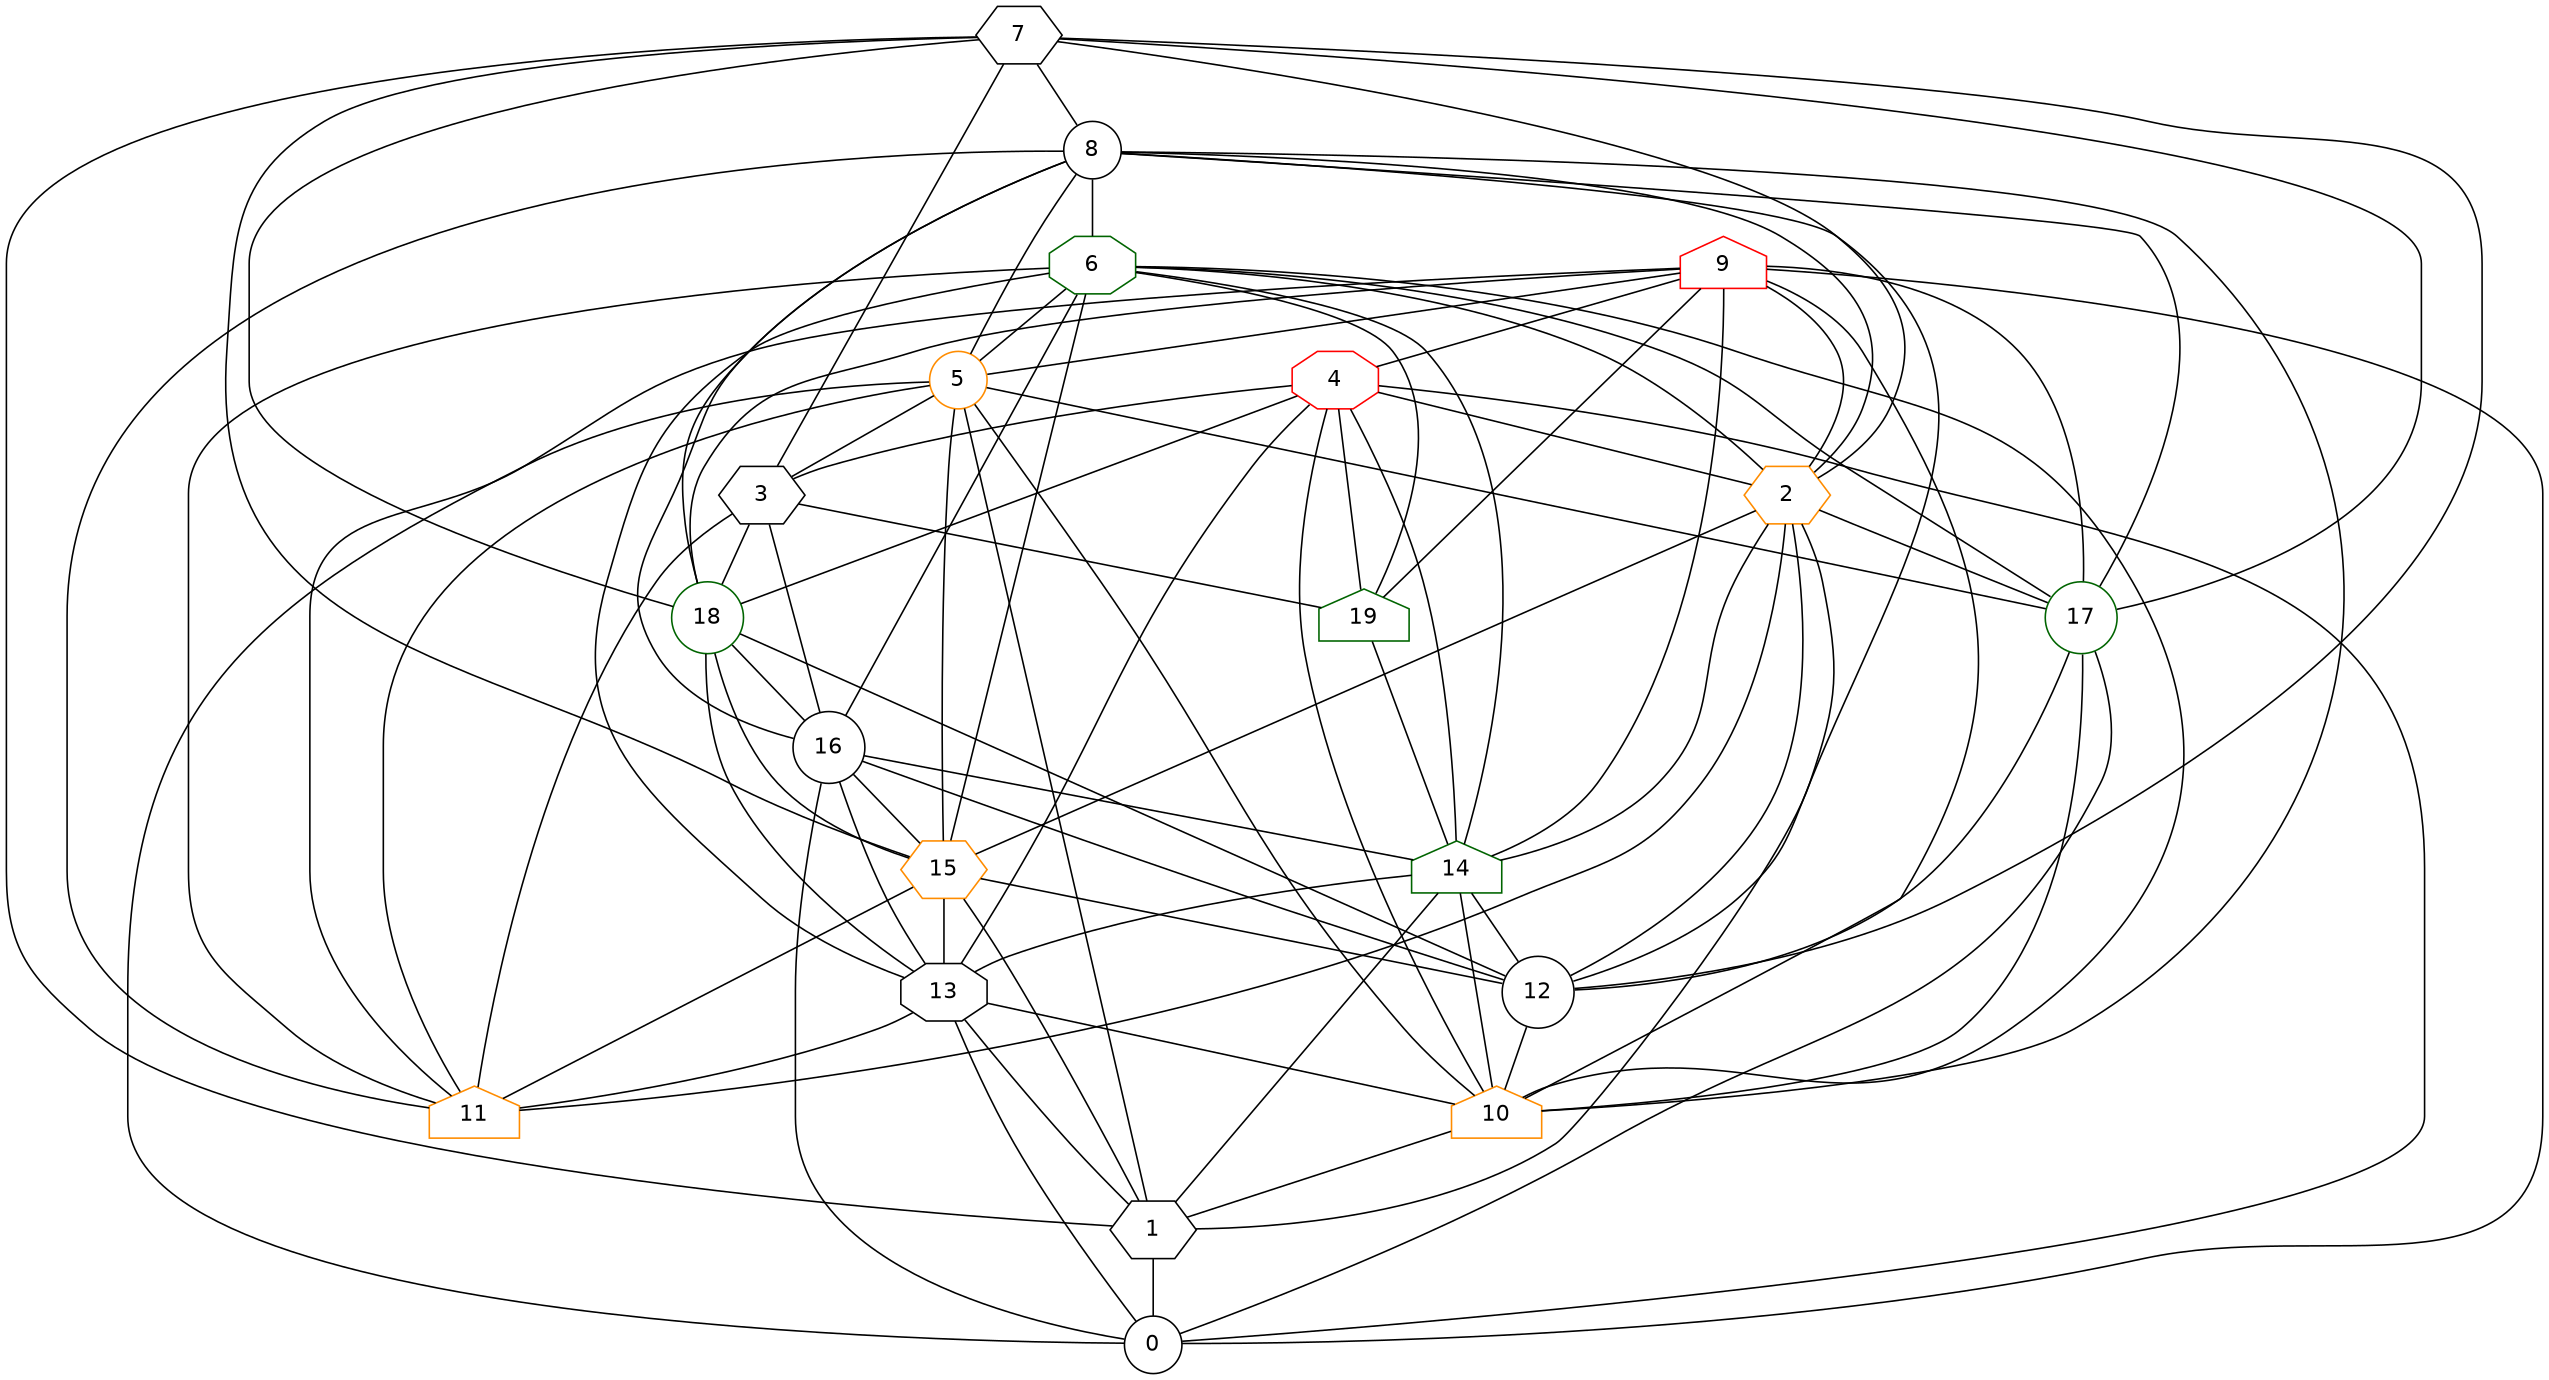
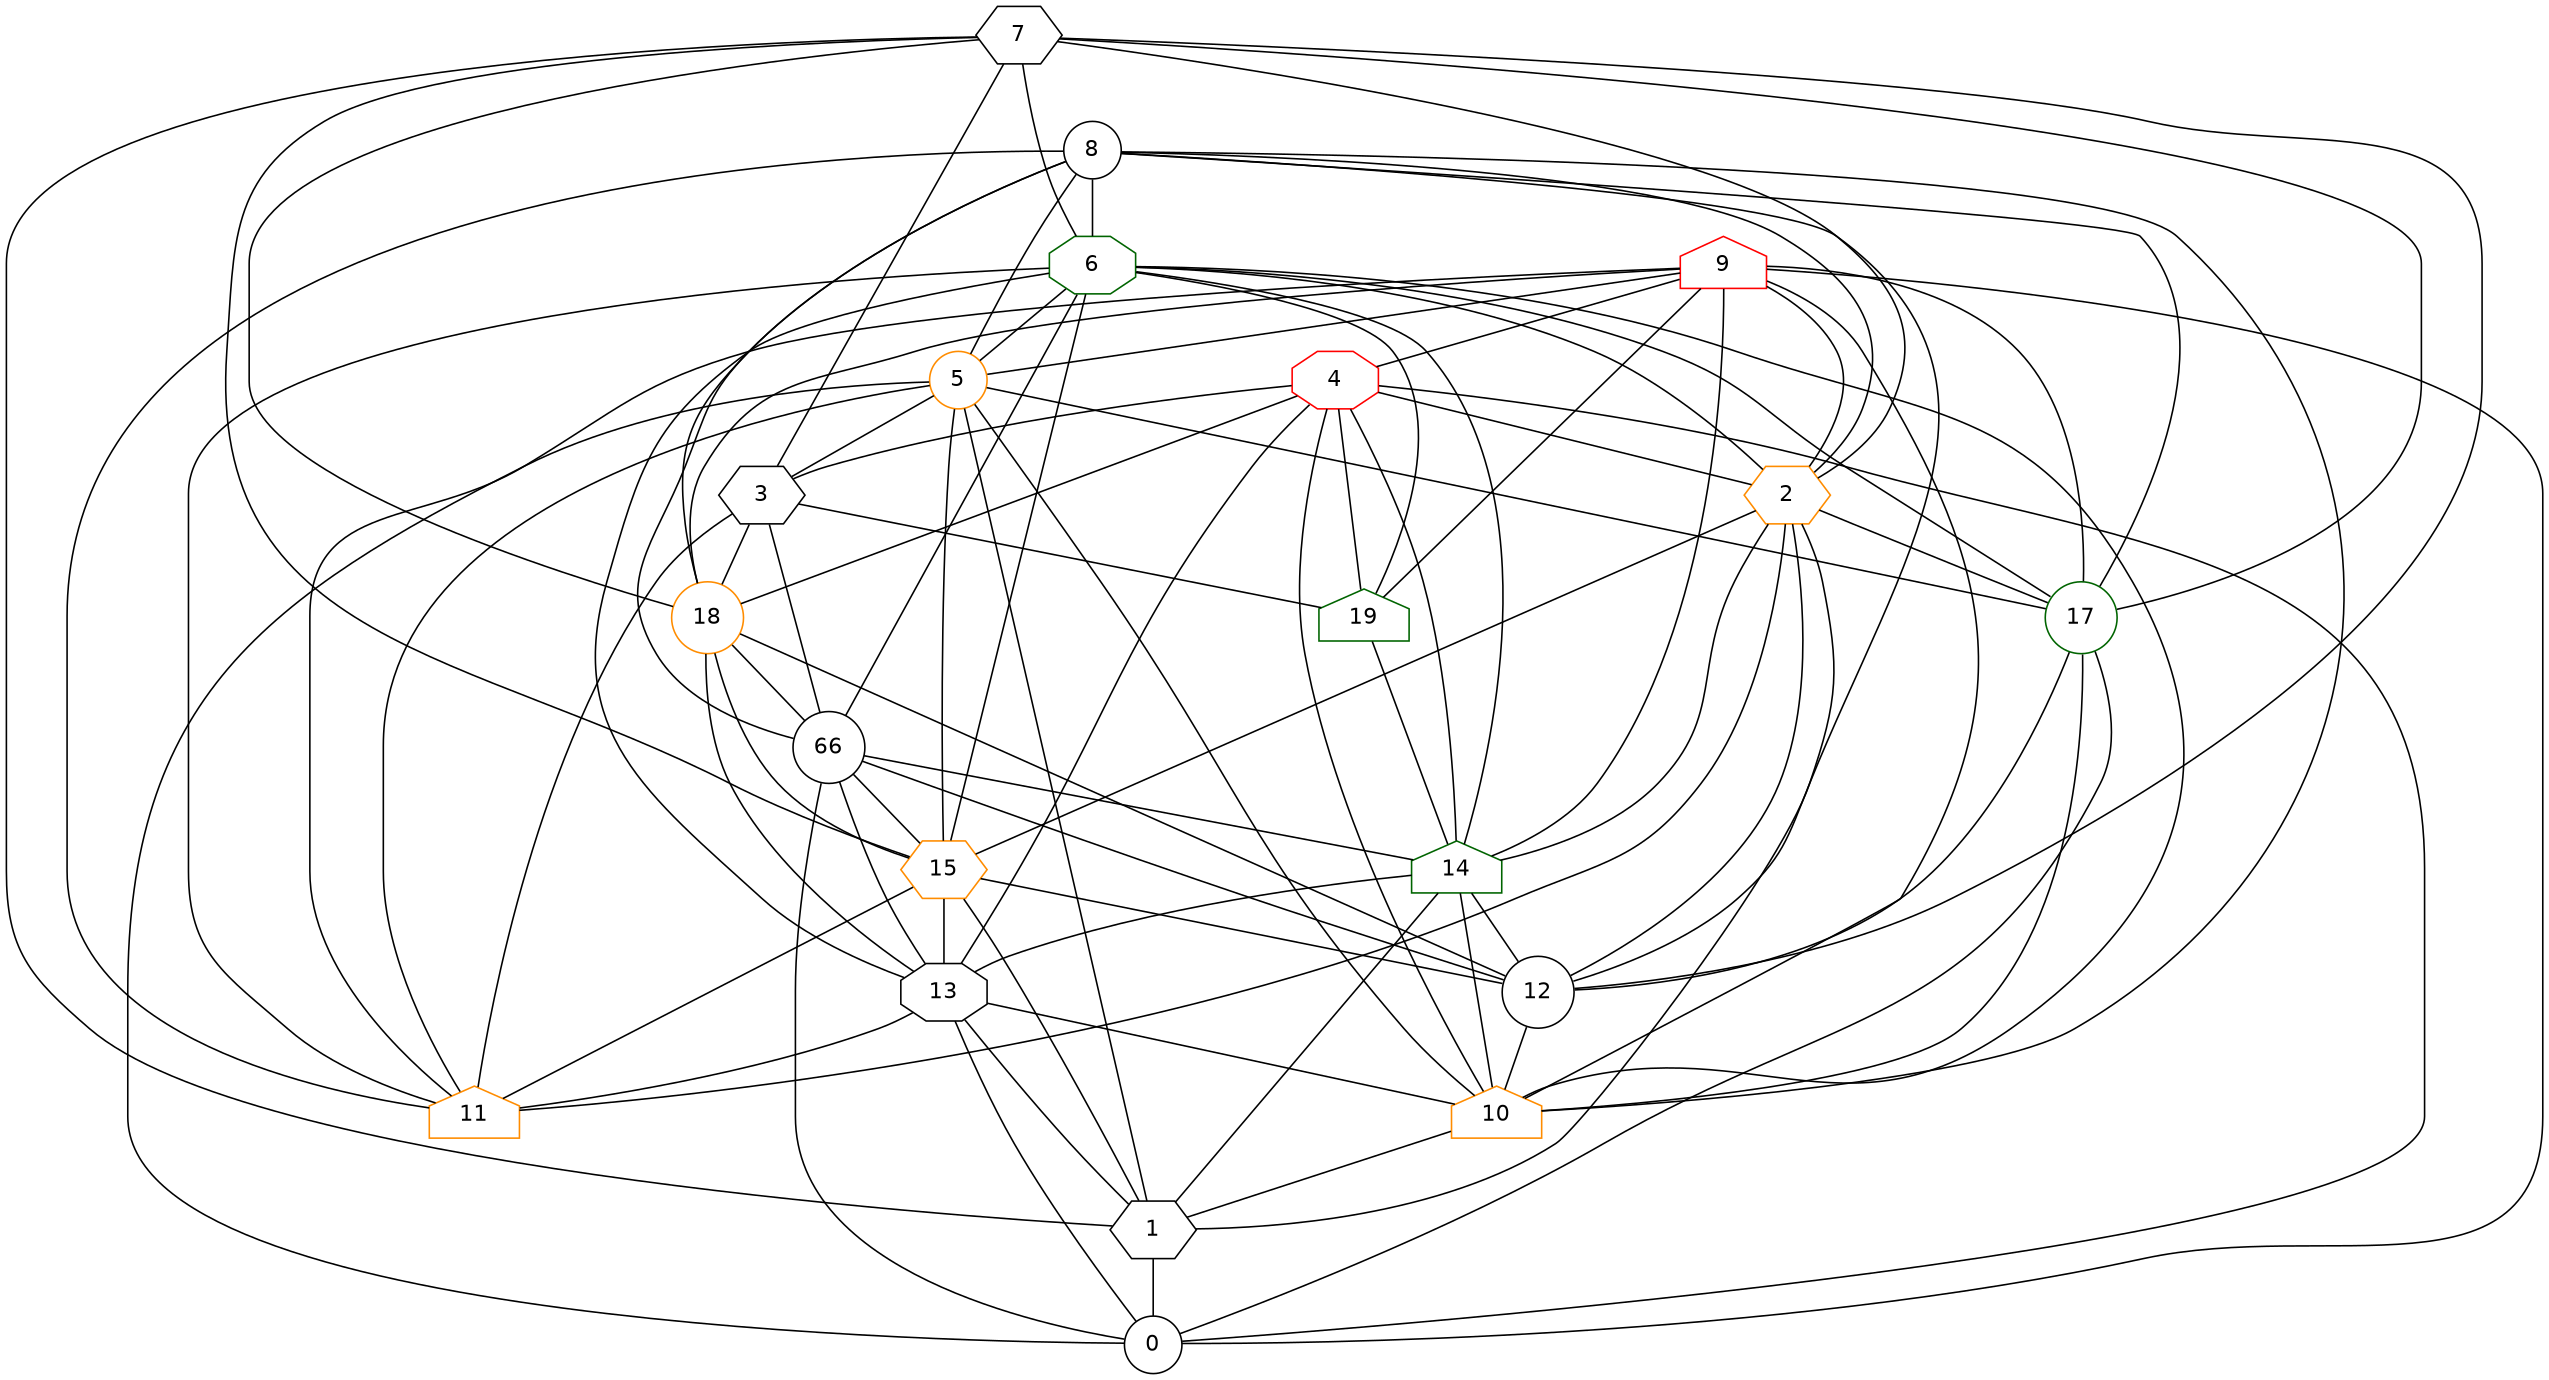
edge "7" -- "8": now "7" -- "6"
node "18": color darkgreen -> darkorange
node "16": label "16" -> "66"
